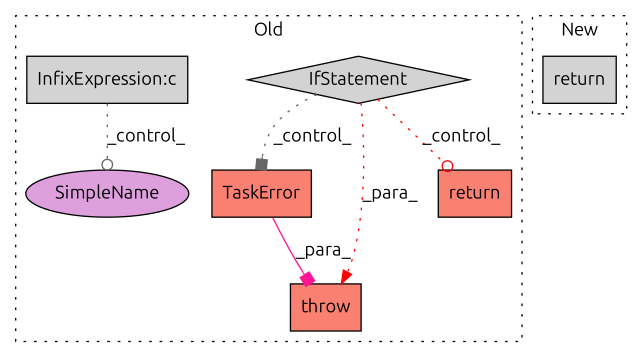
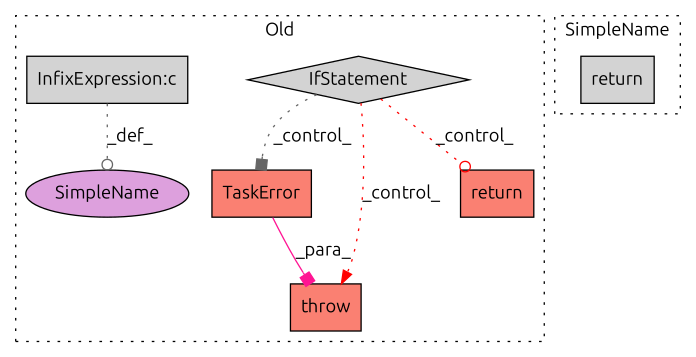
cluster "New": label "New" -> "SimpleName"
edge "InfixExpression:c" -> "SimpleName": label "_control_" -> "_def_"
edge "IfStatement" -> "throw": label "_para_" -> "_control_"
